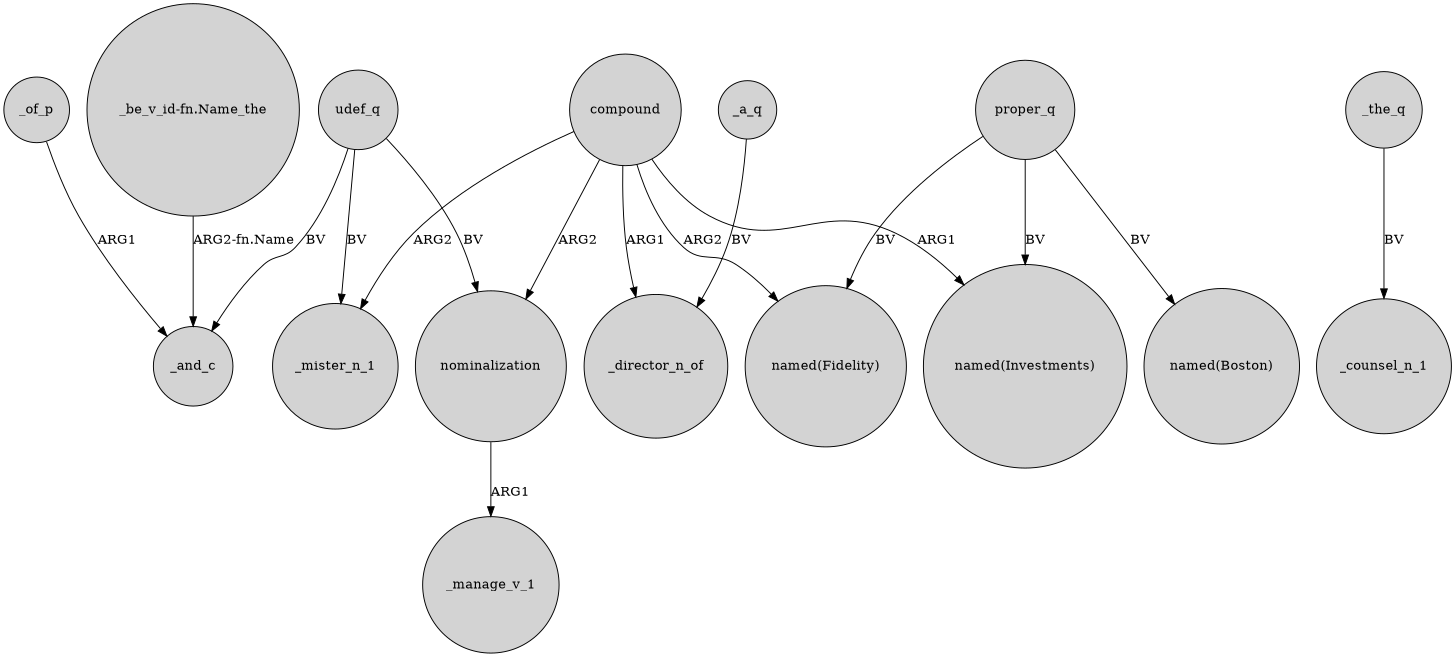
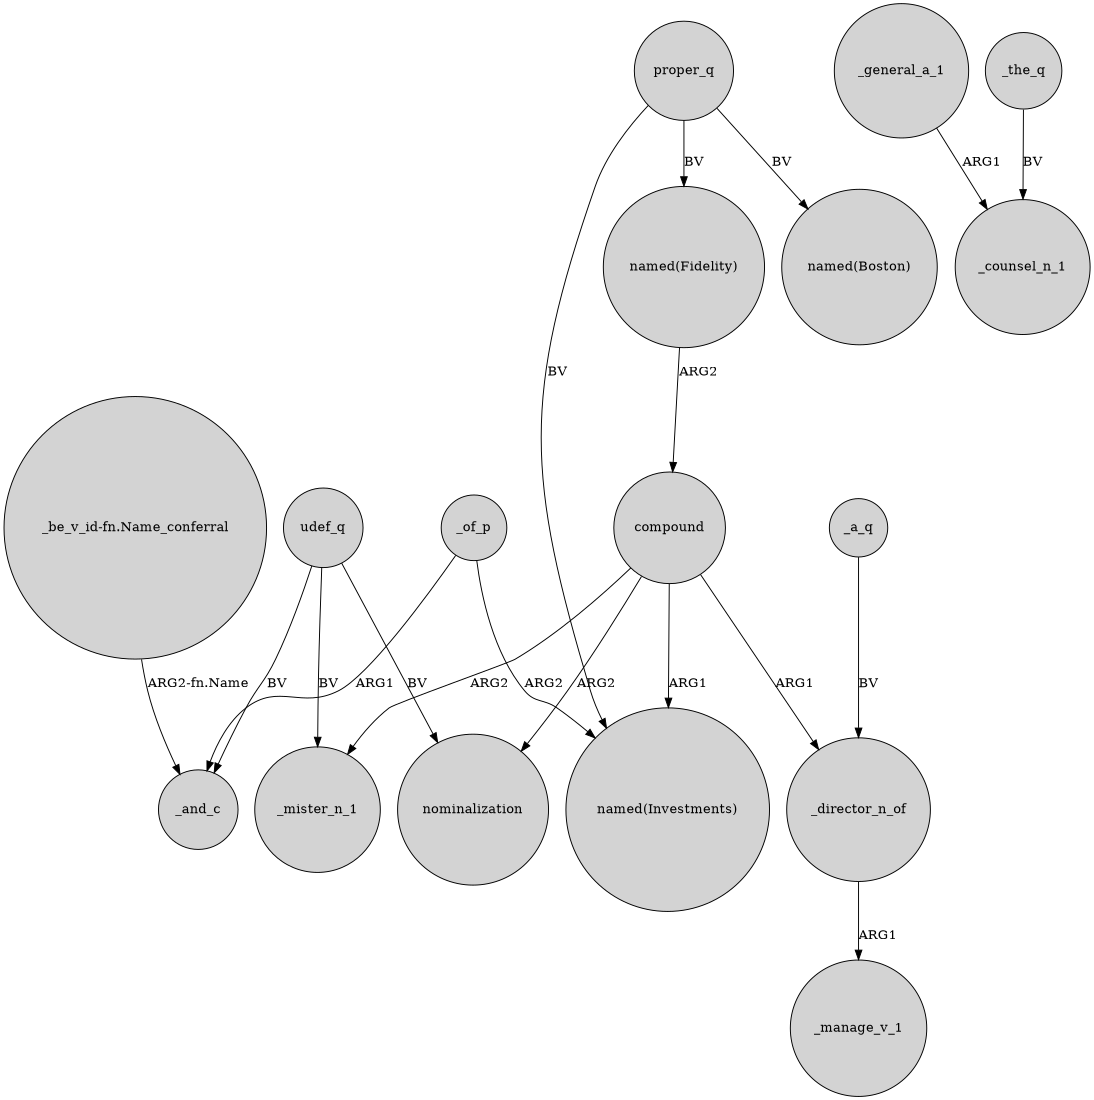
node "_general_a_1": added
node "_be_v_id-fn.Name_the": label "_be_v_id-fn.Name_the" -> "_be_v_id-fn.Name_conferral"
edge "compound" -> "named(Fidelity)": reversed
edge "nominalization" -> "_manage_v_1": now "_director_n_of" -> "_manage_v_1"
edge "_of_p" -> "named(Investments)": added, label "ARG2"
